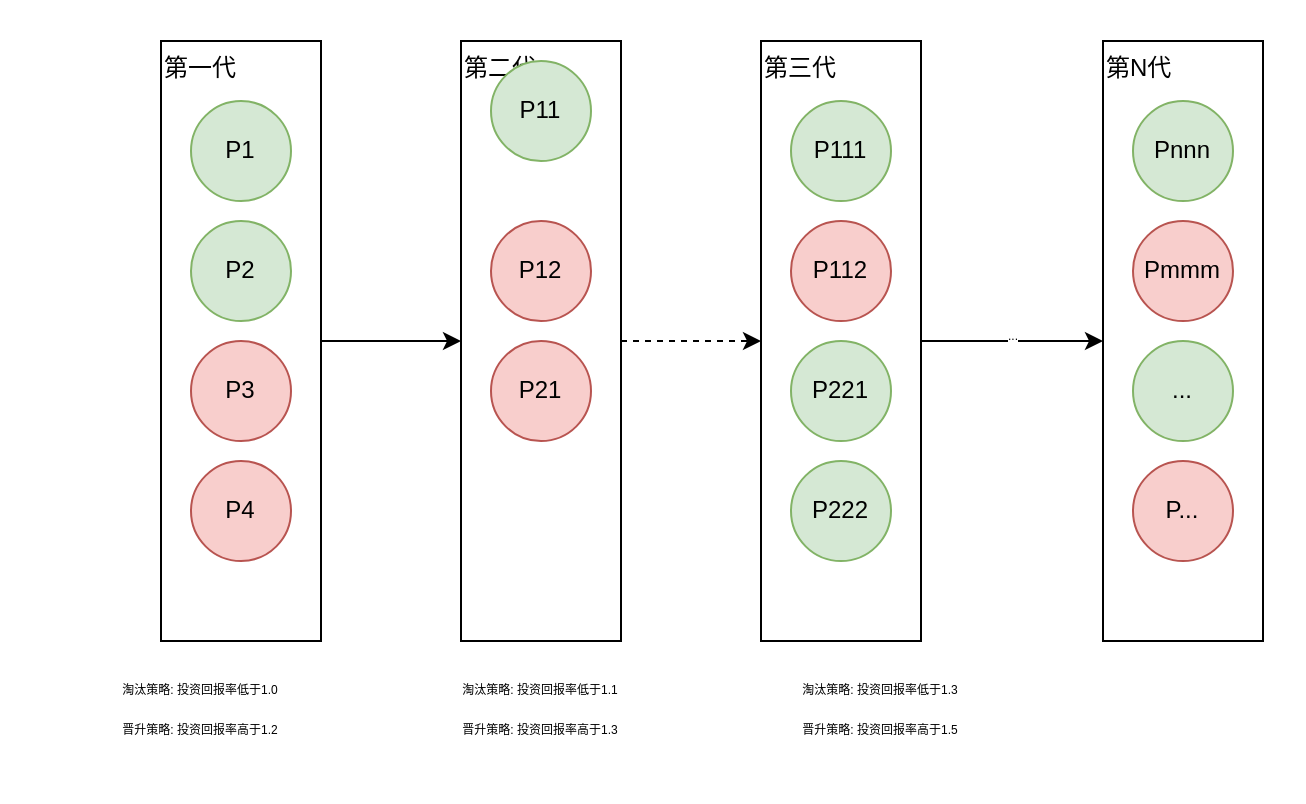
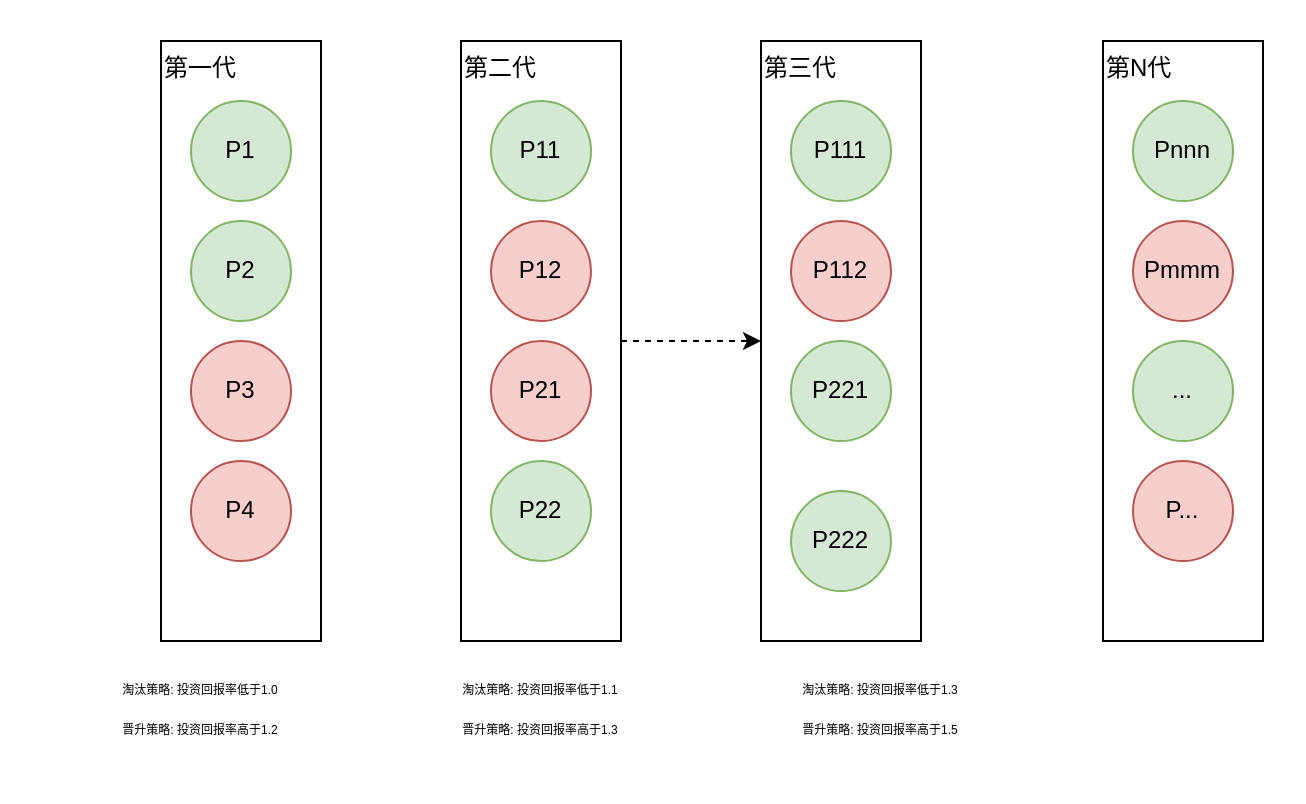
node "P11": moved (541, 111) -> (541, 151)
edge "第一代" -> "第二代": removed
edge "第三代" -> "第N代": removed, label "..."
node "P22": added
node "P222": moved (841, 511) -> (841, 541)
